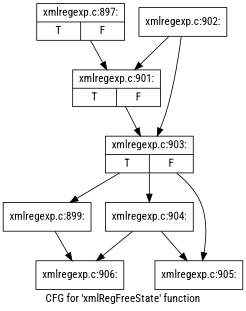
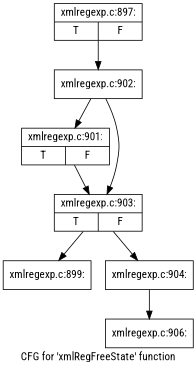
edge "xmlregexp.c:897:" -> "xmlregexp.c:901:": now "xmlregexp.c:897:" -> "xmlregexp.c:902:"
edge "xmlregexp.c:899:" -> "xmlregexp.c:906:": removed
node "xmlregexp.c:905:": removed
